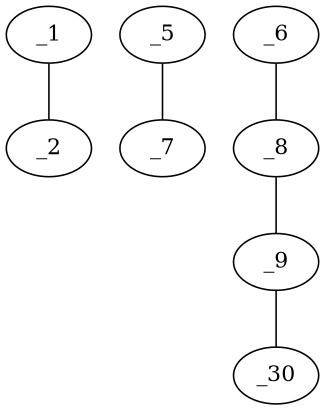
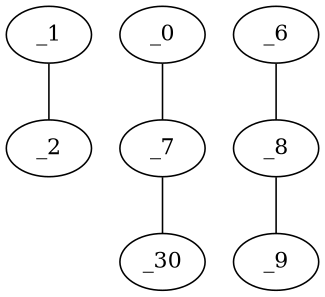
node "_5": label "_5" -> "_0"
edge "_9" -- "_30": now "_7" -- "_30"
